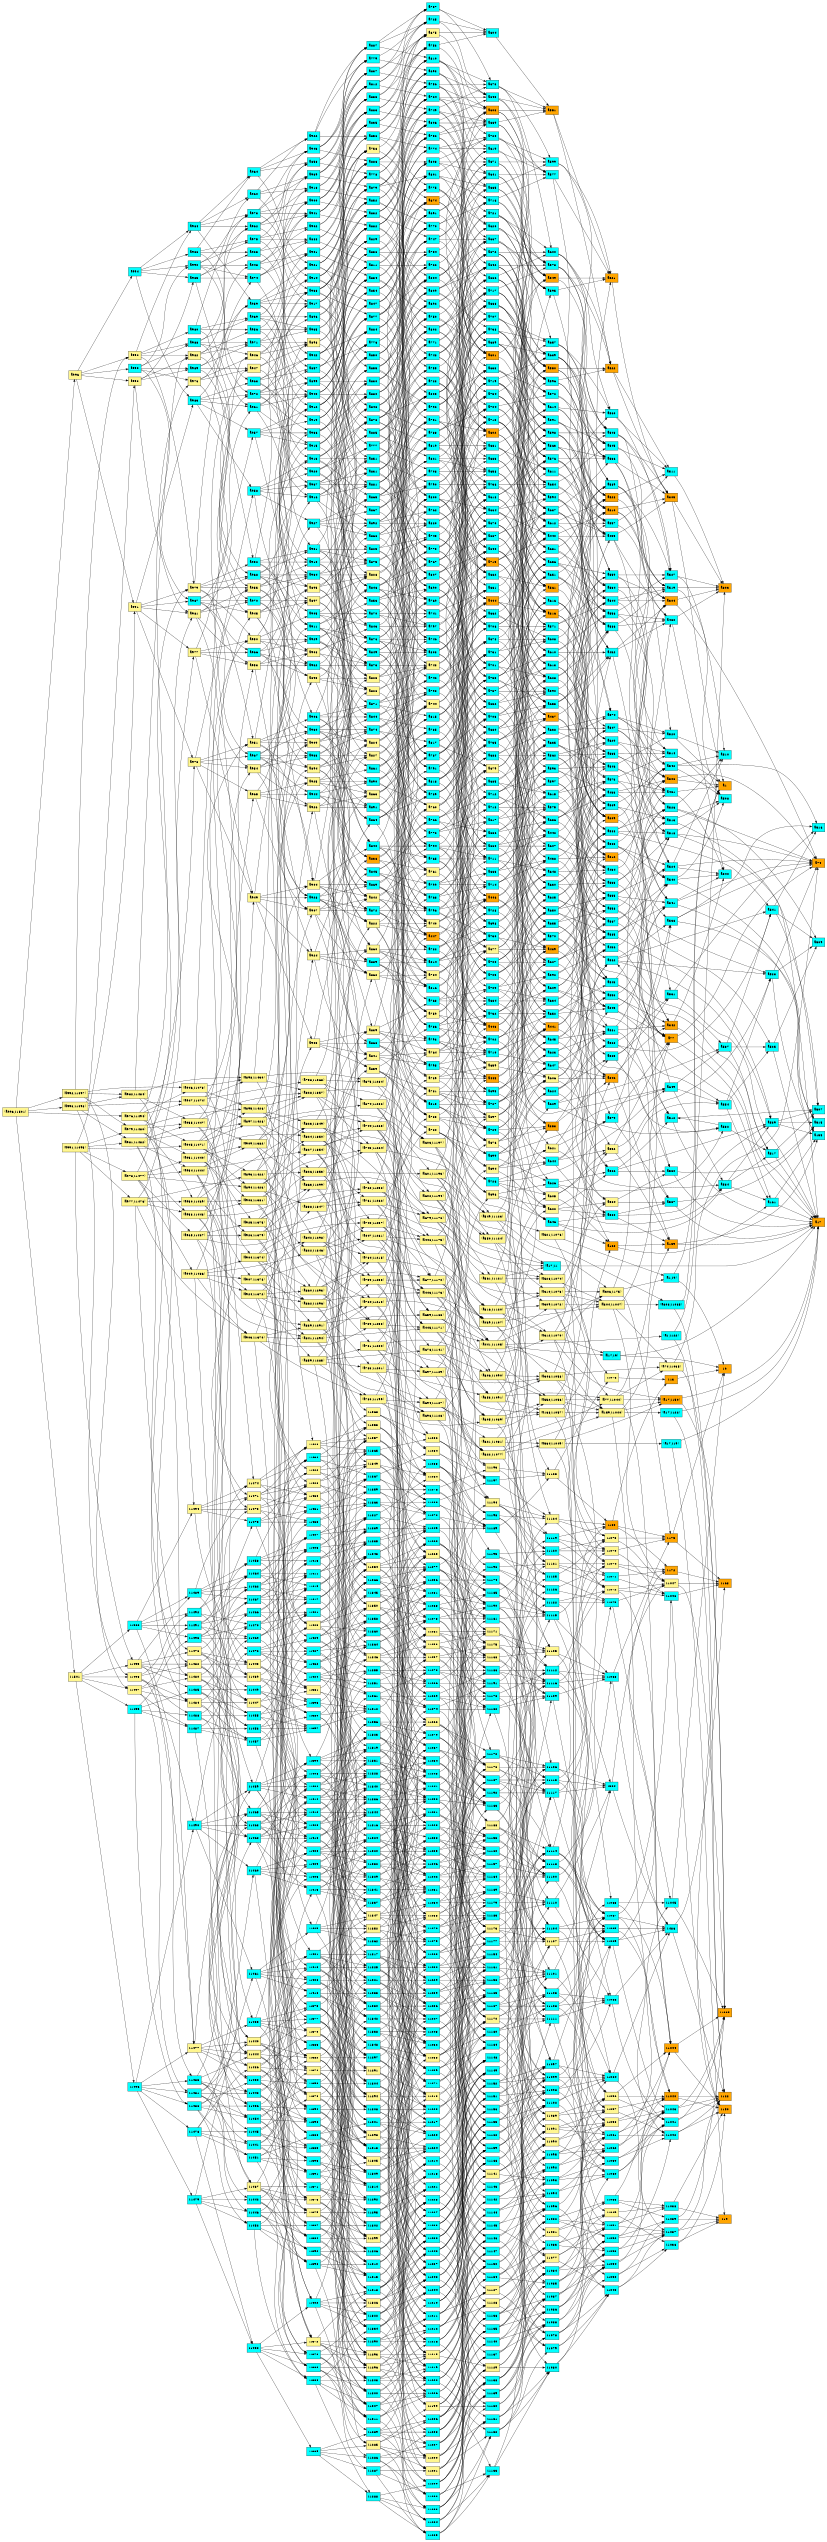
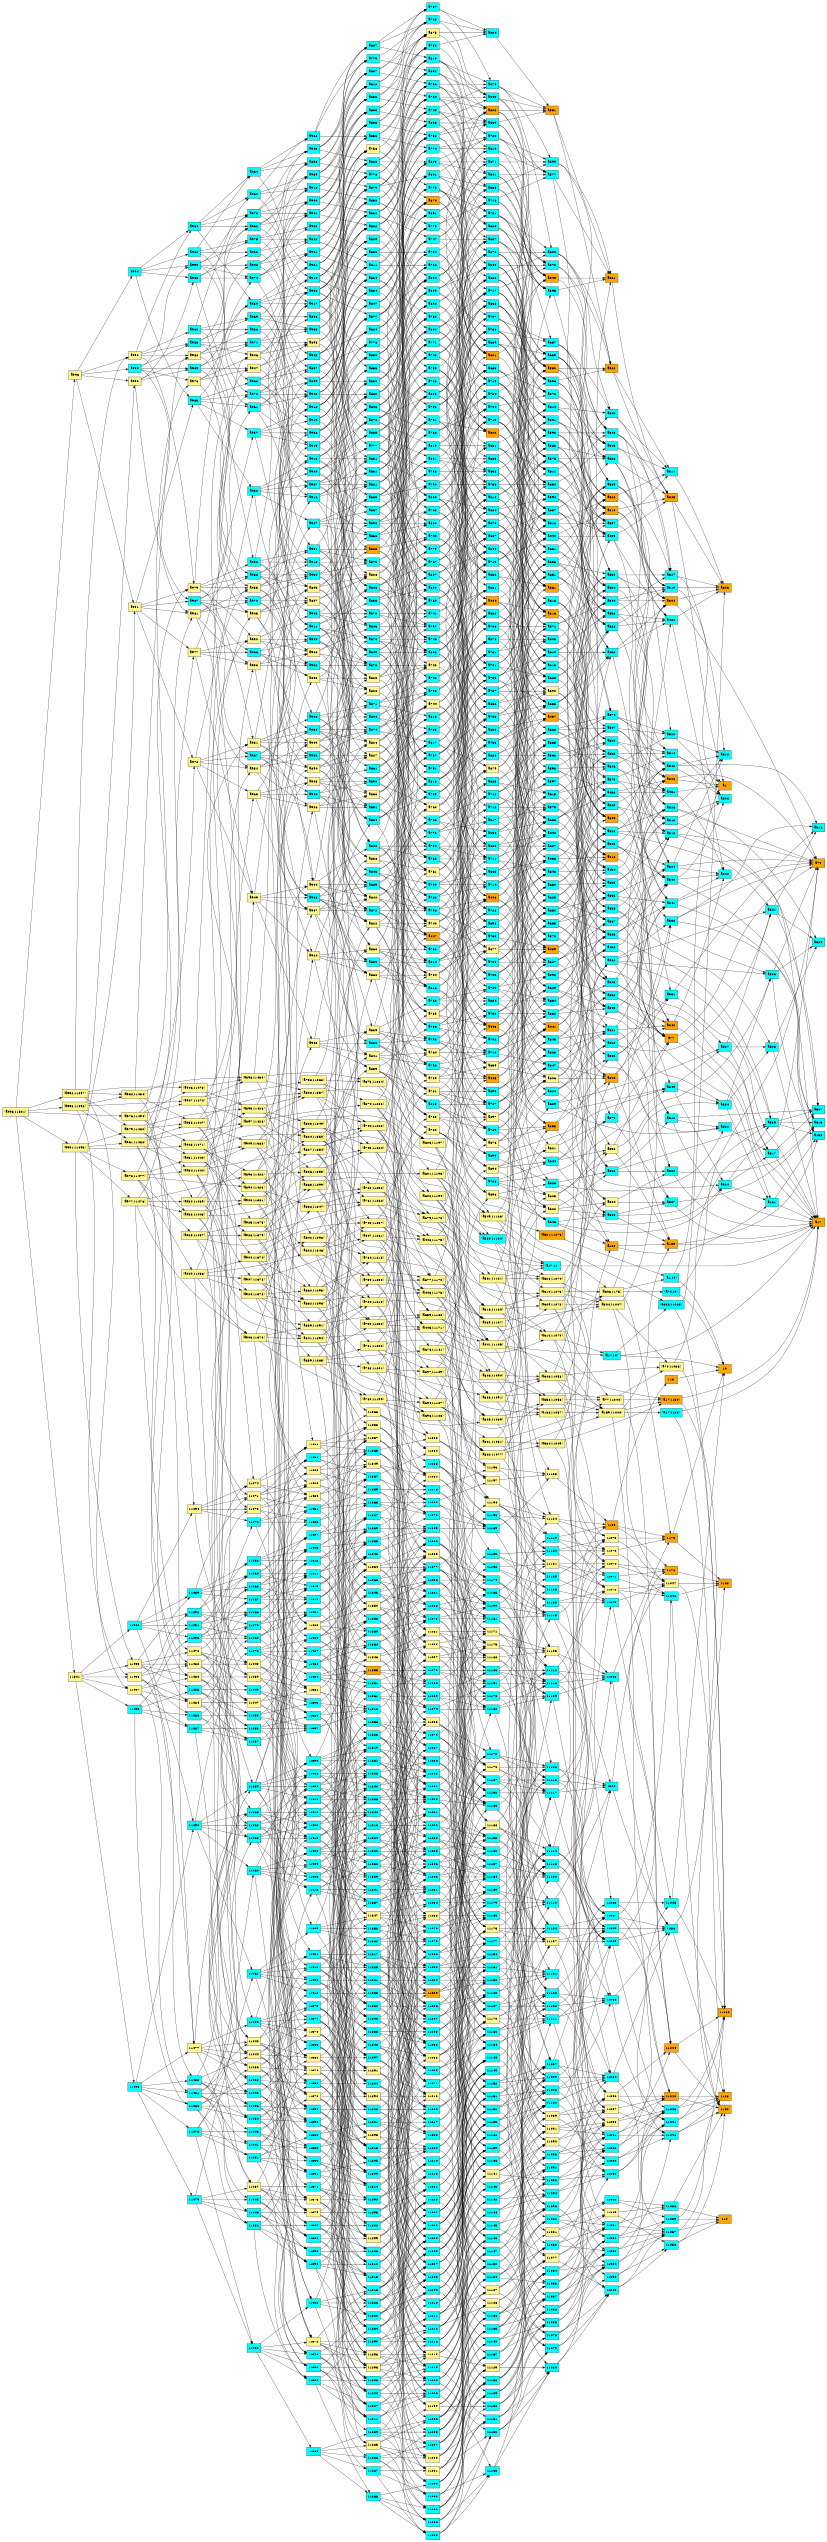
edge "a775" -> "a721": added
edge "a578" -> "a536": removed
edge "a851" -> "a771": added
node "a825": fillcolor cyan -> orange
node "a715": fillcolor orange -> cyan
node "a590": fillcolor cyan -> khaki1
edge "a562" -> "a588": now "a638" -> "a588"
edge "(a602,r1194)" -> "a602": removed
node "a838": fillcolor orange -> khaki1
edge "a649" -> "a582": reversed
edge "a764" -> "a702": now "a764" -> "a697"
edge "a532" -> "a512": reversed
edge "a699" -> "a624": removed
edge "(a996,r1501)" -> "(a991,r1495)": added
node "(a521,r1076)": fillcolor khaki1 -> orange
node "(a550,r1124)": fillcolor khaki1 -> cyan
edge "(a77,r1044)" -> "a77": removed
node "(a74,r9)": added
edge "(a304,r1047)" -> "(a303,r1035)": now "(a17,r9)" -> "(a303,r1035)"
edge "(a739,r1253)" -> "(a659,r1168)": added
node "(a1,r122)": removed
node "r1076": removed
node "(a17,r19)": removed
node "r1197": fillcolor cyan -> khaki1
edge "r1492" -> "r1466": added
edge "r1407" -> "r1323": now "r1411" -> "r1323"
edge "r1346" -> "r1257": removed
node "r1355": fillcolor cyan -> orange
edge "r1463" -> "r1427": now "r1459" -> "r1427"
edge "r1331" -> "r1228": now "r1331" -> "r1238"
node "r1352": fillcolor khaki1 -> cyan
node "r1239": fillcolor cyan -> orange
edge "r1184" -> "r1111": added
edge "r1373" -> "r1294": now "r1373" -> "r1291"
edge "r1055" -> "r1044": removed
node "r1305": fillcolor khaki1 -> cyan
node "r1326": fillcolor khaki1 -> cyan
edge "r1402" -> "r1334": now "r1396" -> "r1334"
edge "r1130" -> "r1079": added
